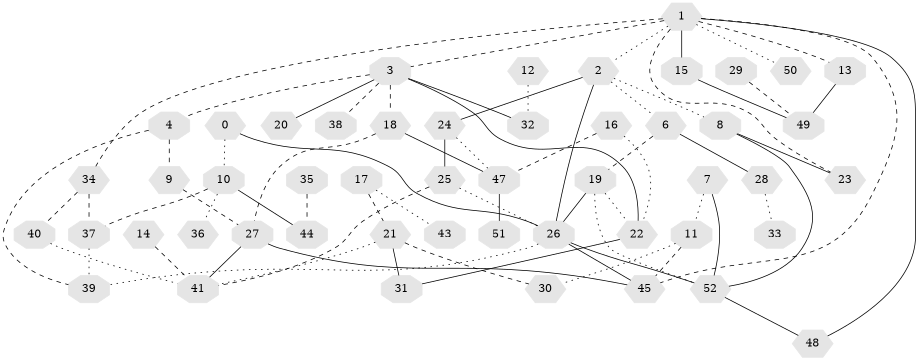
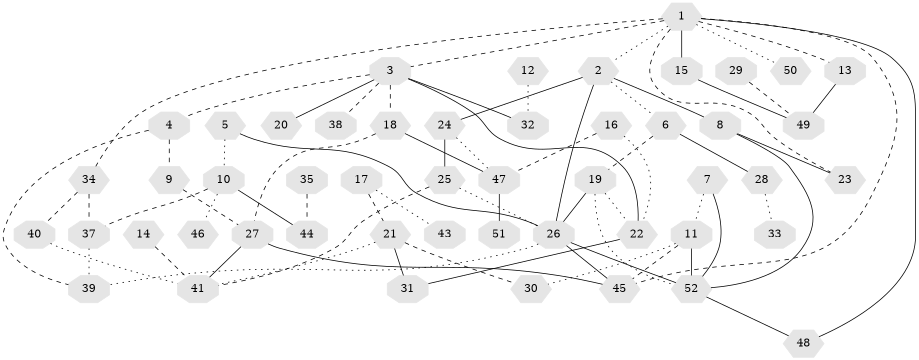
edge "2" -- "8": style dotted -> solid
node "0": label "0" -> "5"
node "36": label "36" -> "46"
edge "11" -- "52": added
